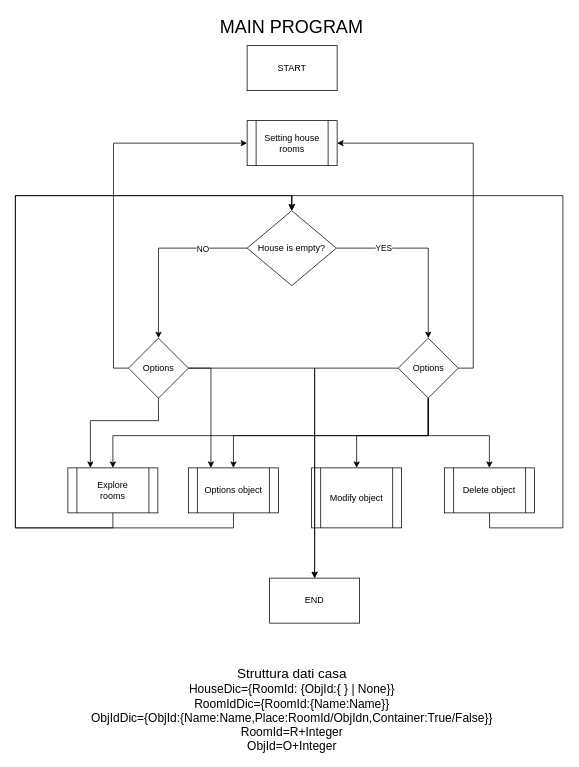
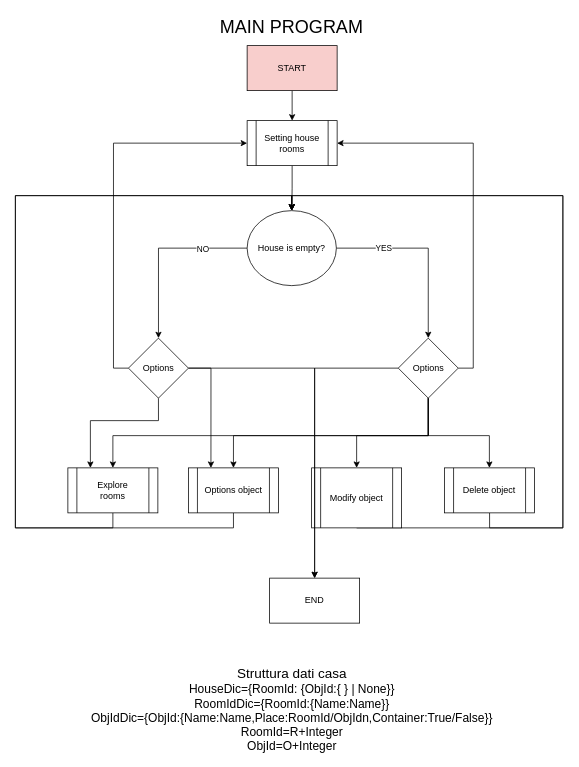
node "START": fillcolor #ffffff -> #f8cecc
edge "START" -> "Setting house rooms": added
edge "Setting house rooms" -> "House is empty?": added
node "House is empty?": shape diamond -> ellipse
edge "Modify object" -> "House is empty?": added
